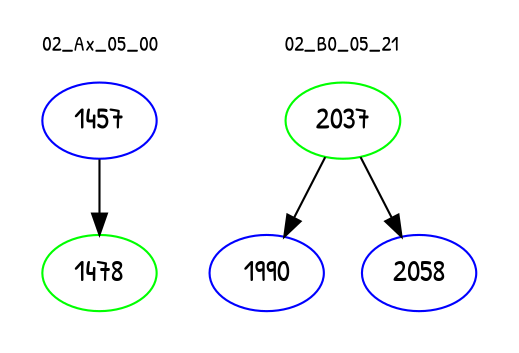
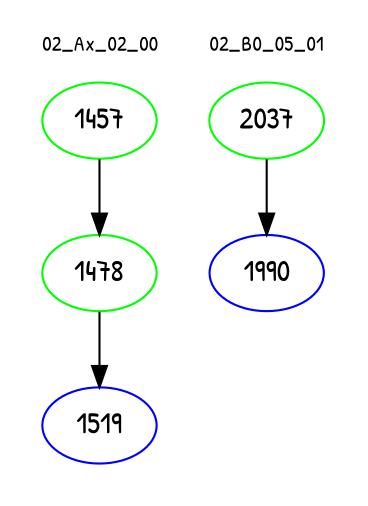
cluster "02_Ax_05_00": label "02_Ax_05_00" -> "02_Ax_02_00"
cluster "02_B0_05_21": label "02_B0_05_21" -> "02_B0_05_01"
node "1457": color blue -> green
node "2058": removed
node "1519": added
